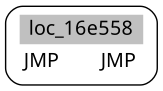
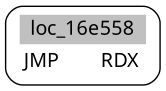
node "loc_16e558": text "JMP        JMP" -> "JMP        RDX"
